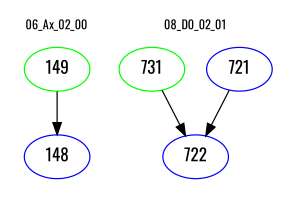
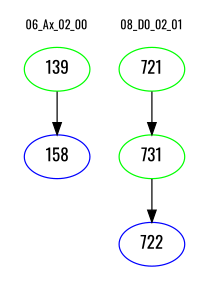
node "149": label "149" -> "139"
node "721": color blue -> green
edge "721" -> "722": now "721" -> "731"
node "148": label "148" -> "158"
